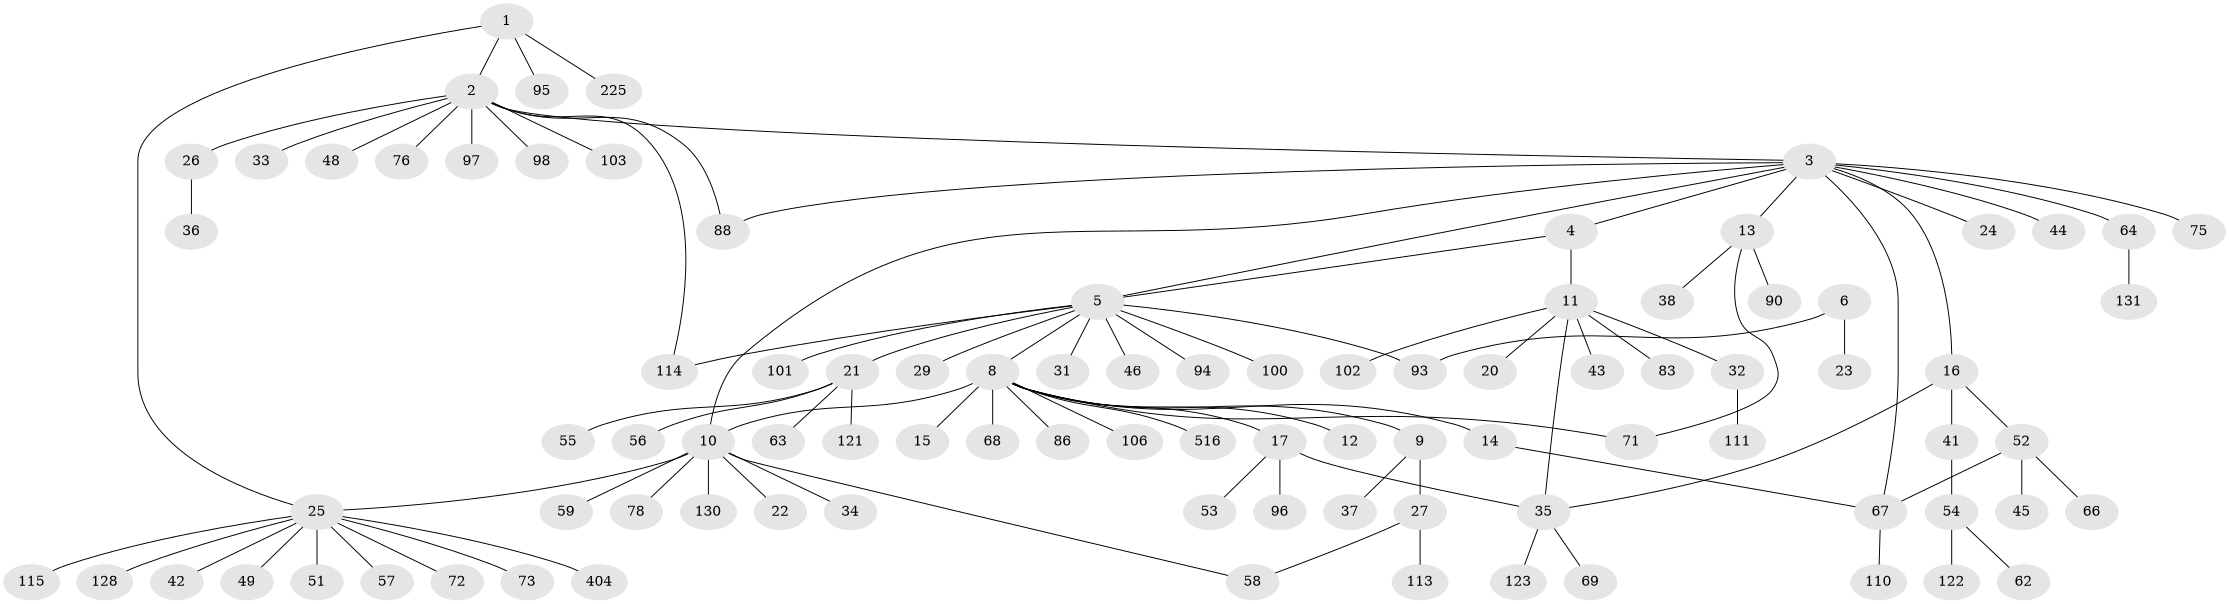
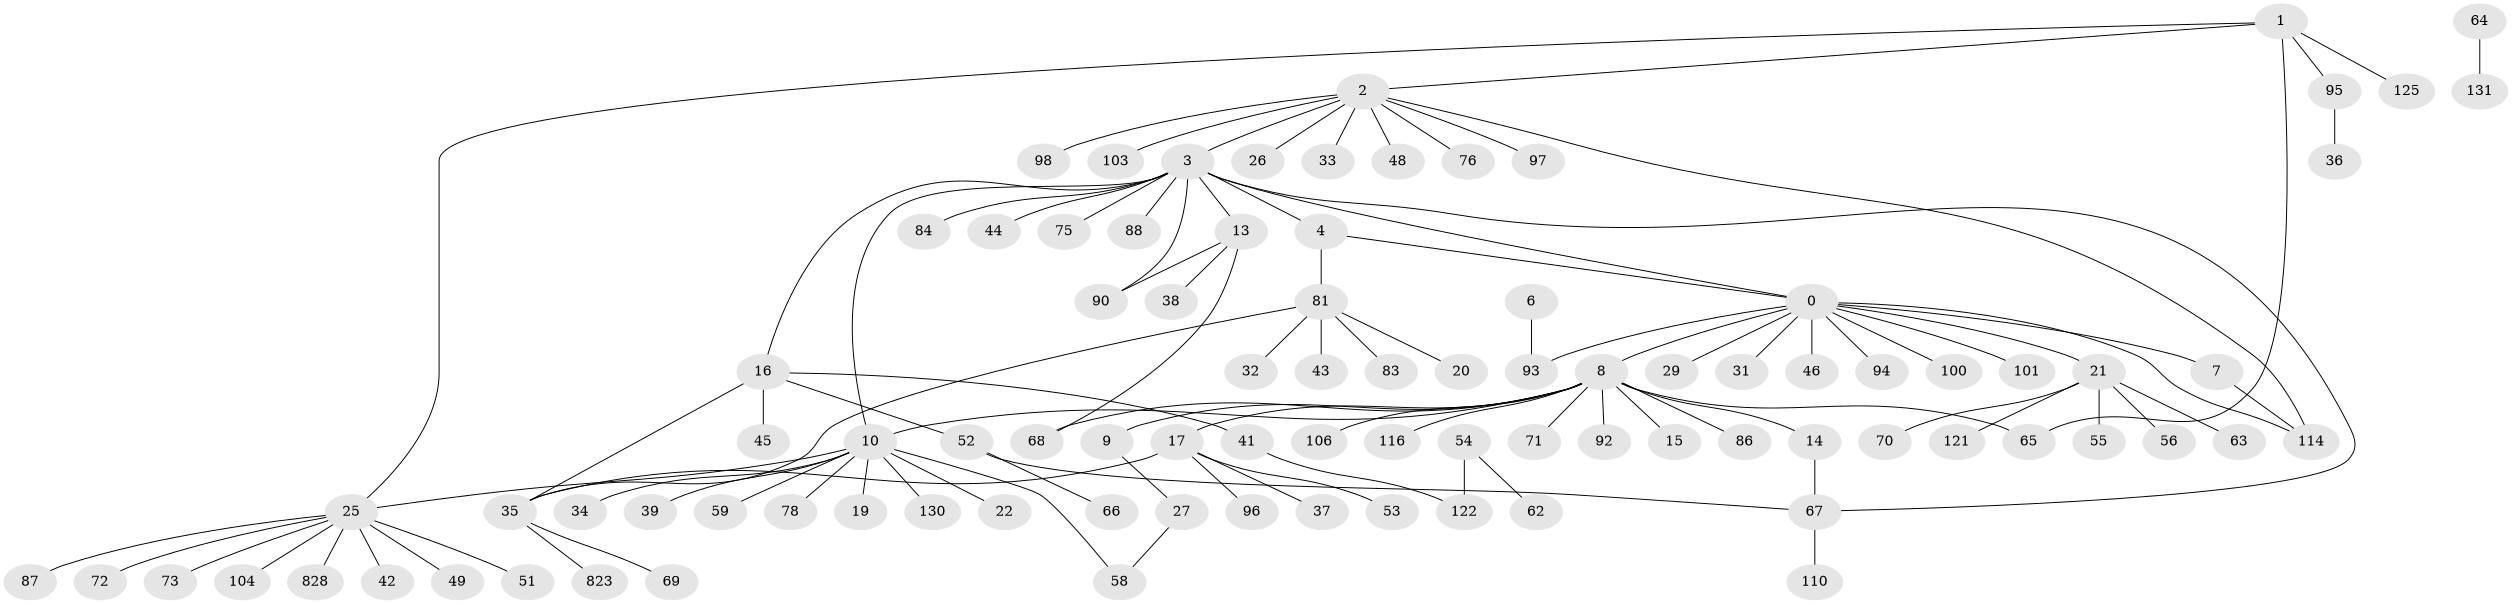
node "225": label "225" -> "125"
edge "2" -- "88": removed
edge "3" -- "64": now "3" -- "90"
edge "26" -- "36": now "95" -- "36"
node "24": label "24" -> "84"
node "5": label "5" -> "0"
node "11": label "11" -> "81"
node "102": removed
node "23": removed
node "7": added
edge "13" -- "71": now "13" -- "68"
node "516": label "516" -> "116"
node "12": label "12" -> "92"
node "111": removed
node "70": added
node "65": added
edge "41" -- "54": now "41" -- "122"
edge "9" -- "37": now "17" -- "37"
edge "52" -- "45": now "16" -- "45"
node "39": added
node "19": added
node "115": removed
node "128": label "128" -> "828"
node "57": label "57" -> "87"
node "404": label "404" -> "104"
node "113": removed
node "123": label "123" -> "823"
